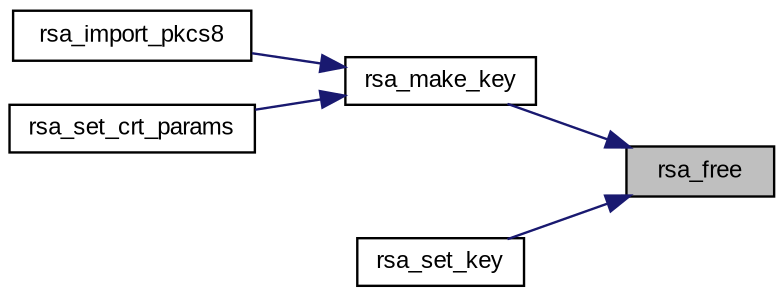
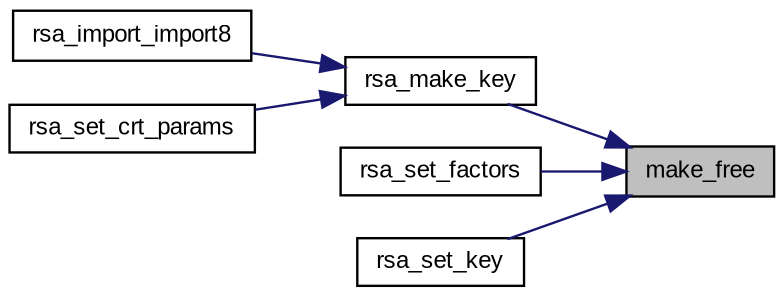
node "rsa_import_pkcs8": label "rsa_import_pkcs8" -> "rsa_import_import8"
node "rsa_set_factors": added
node "rsa_free": label "rsa_free" -> "make_free"
